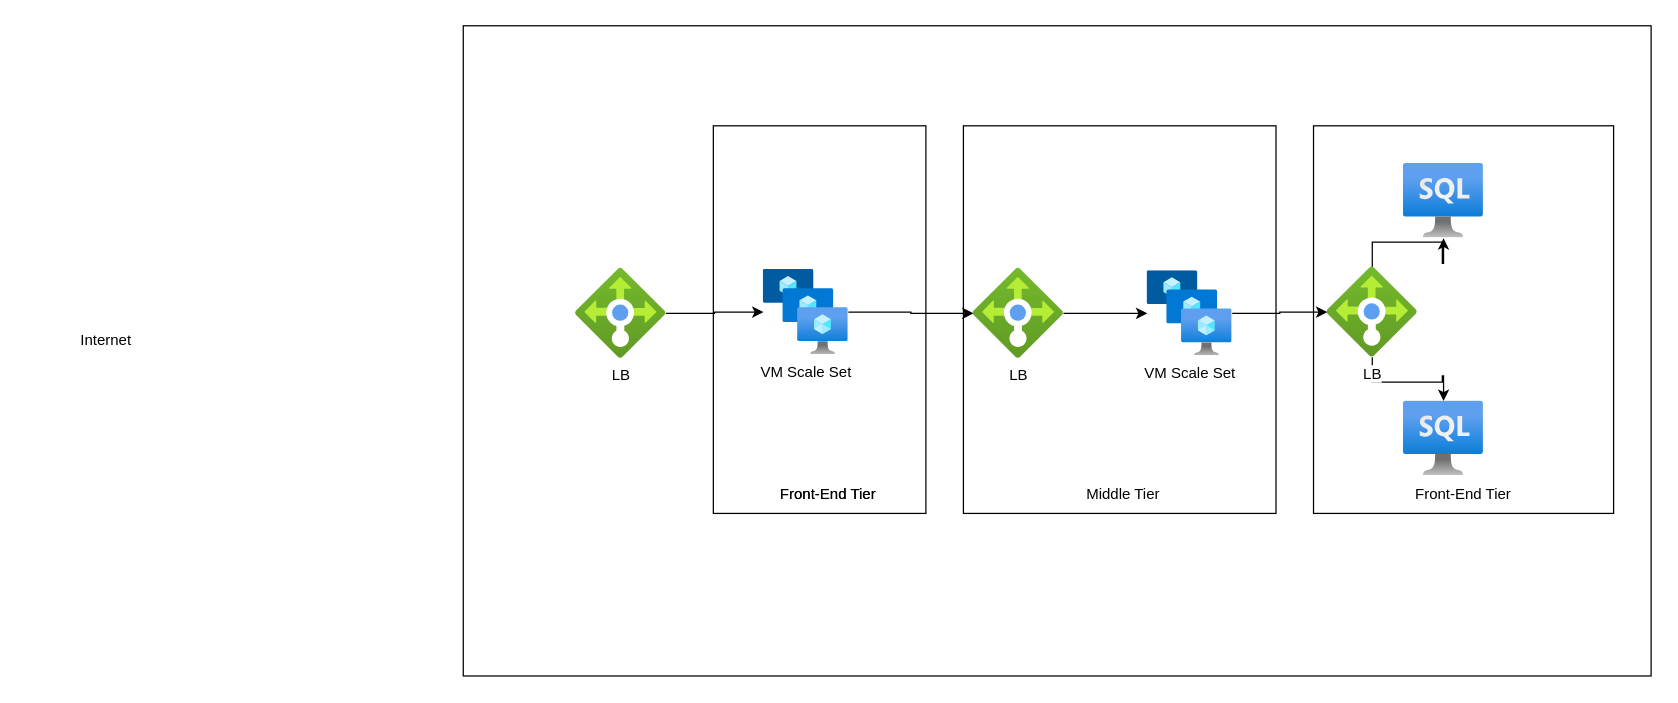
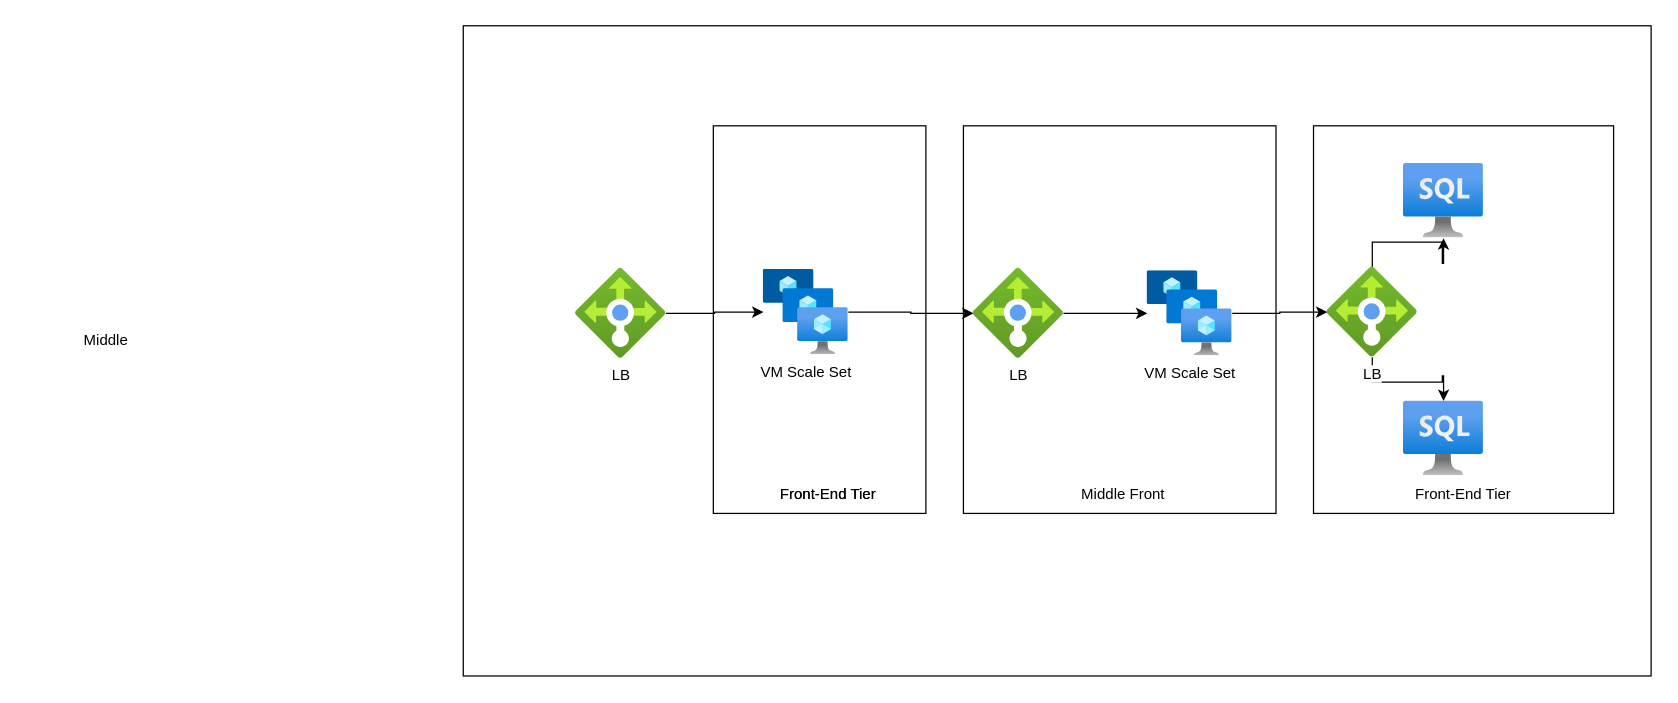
node "Internet": label "Internet" -> "Middle"
node "Middle Tier": label "Middle Tier" -> "Middle Front"
